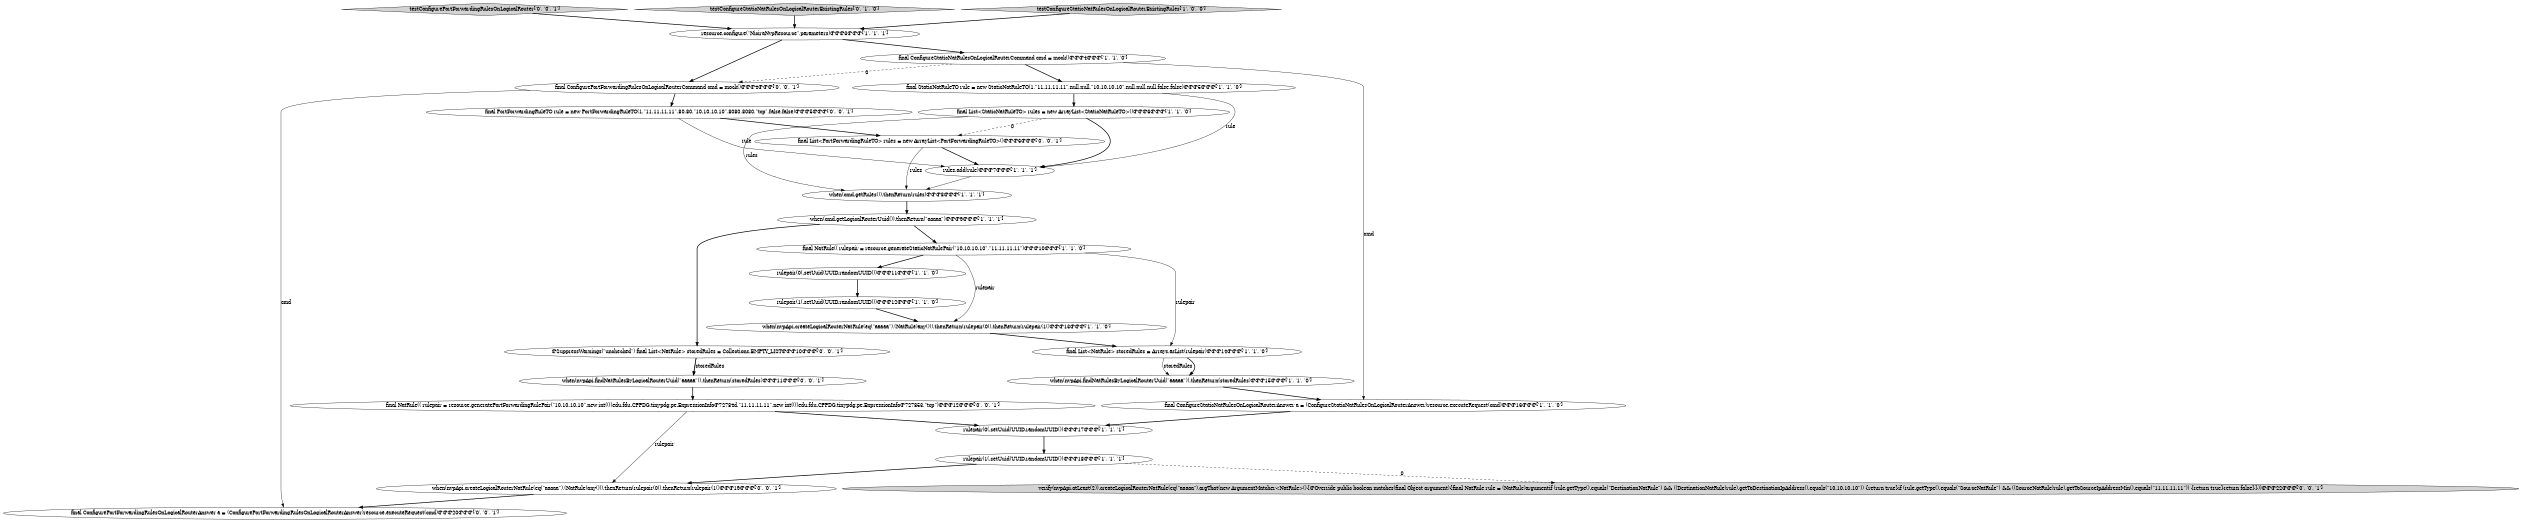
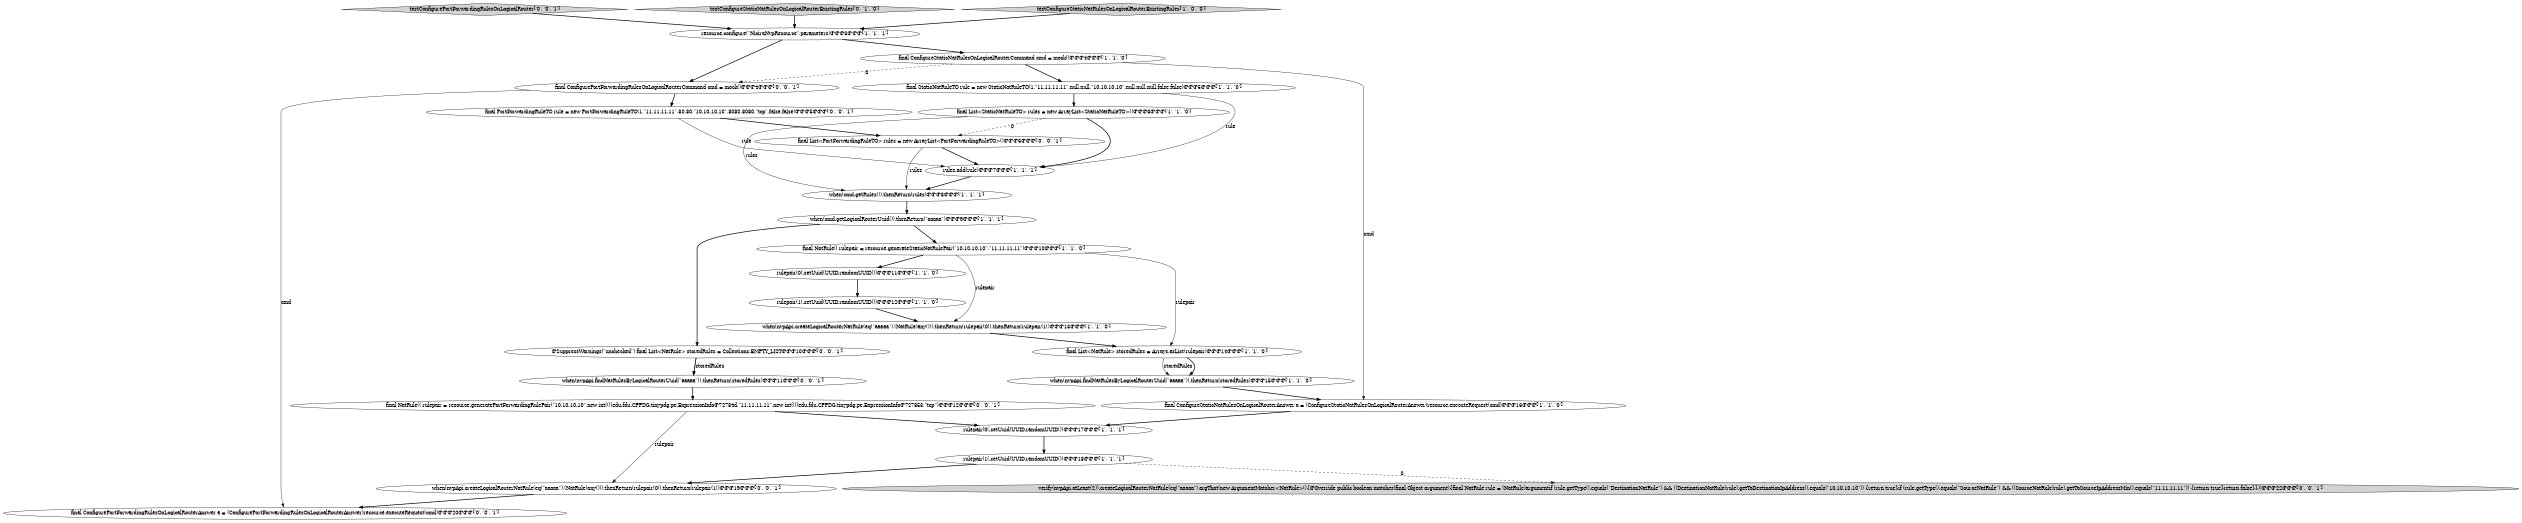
edge "rules.add(rule)@@@7@@@['1', '1', '1']" -> "when(cmd.getRules()).thenReturn(rules)@@@8@@@['1', '1', '1']": style solid -> bold
